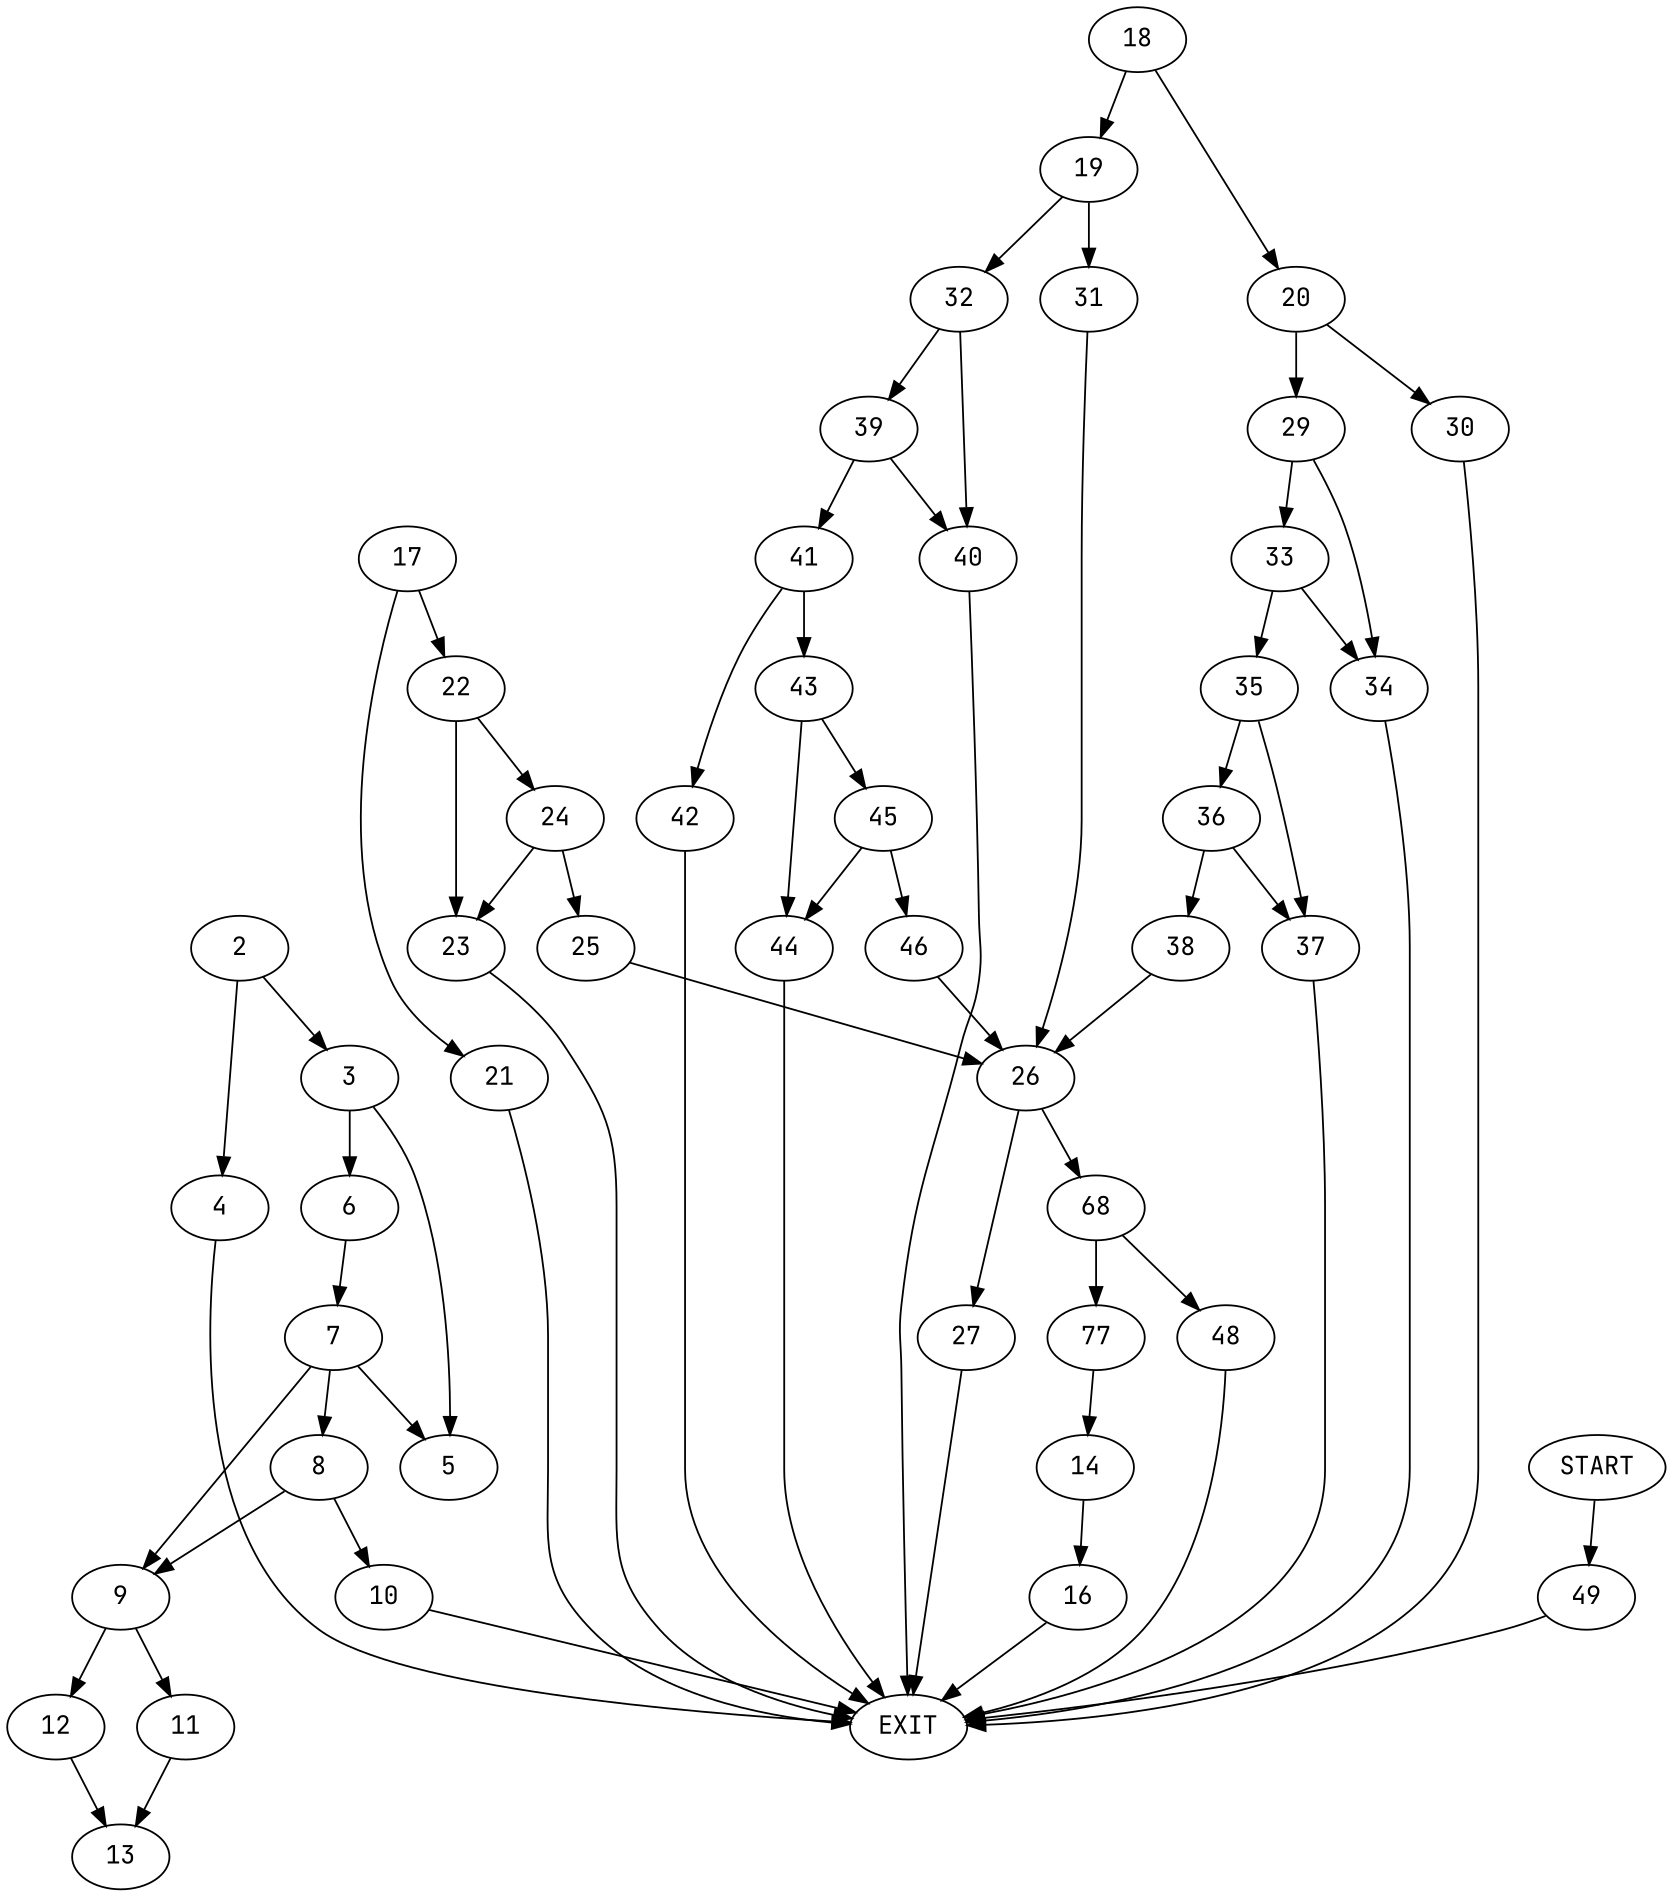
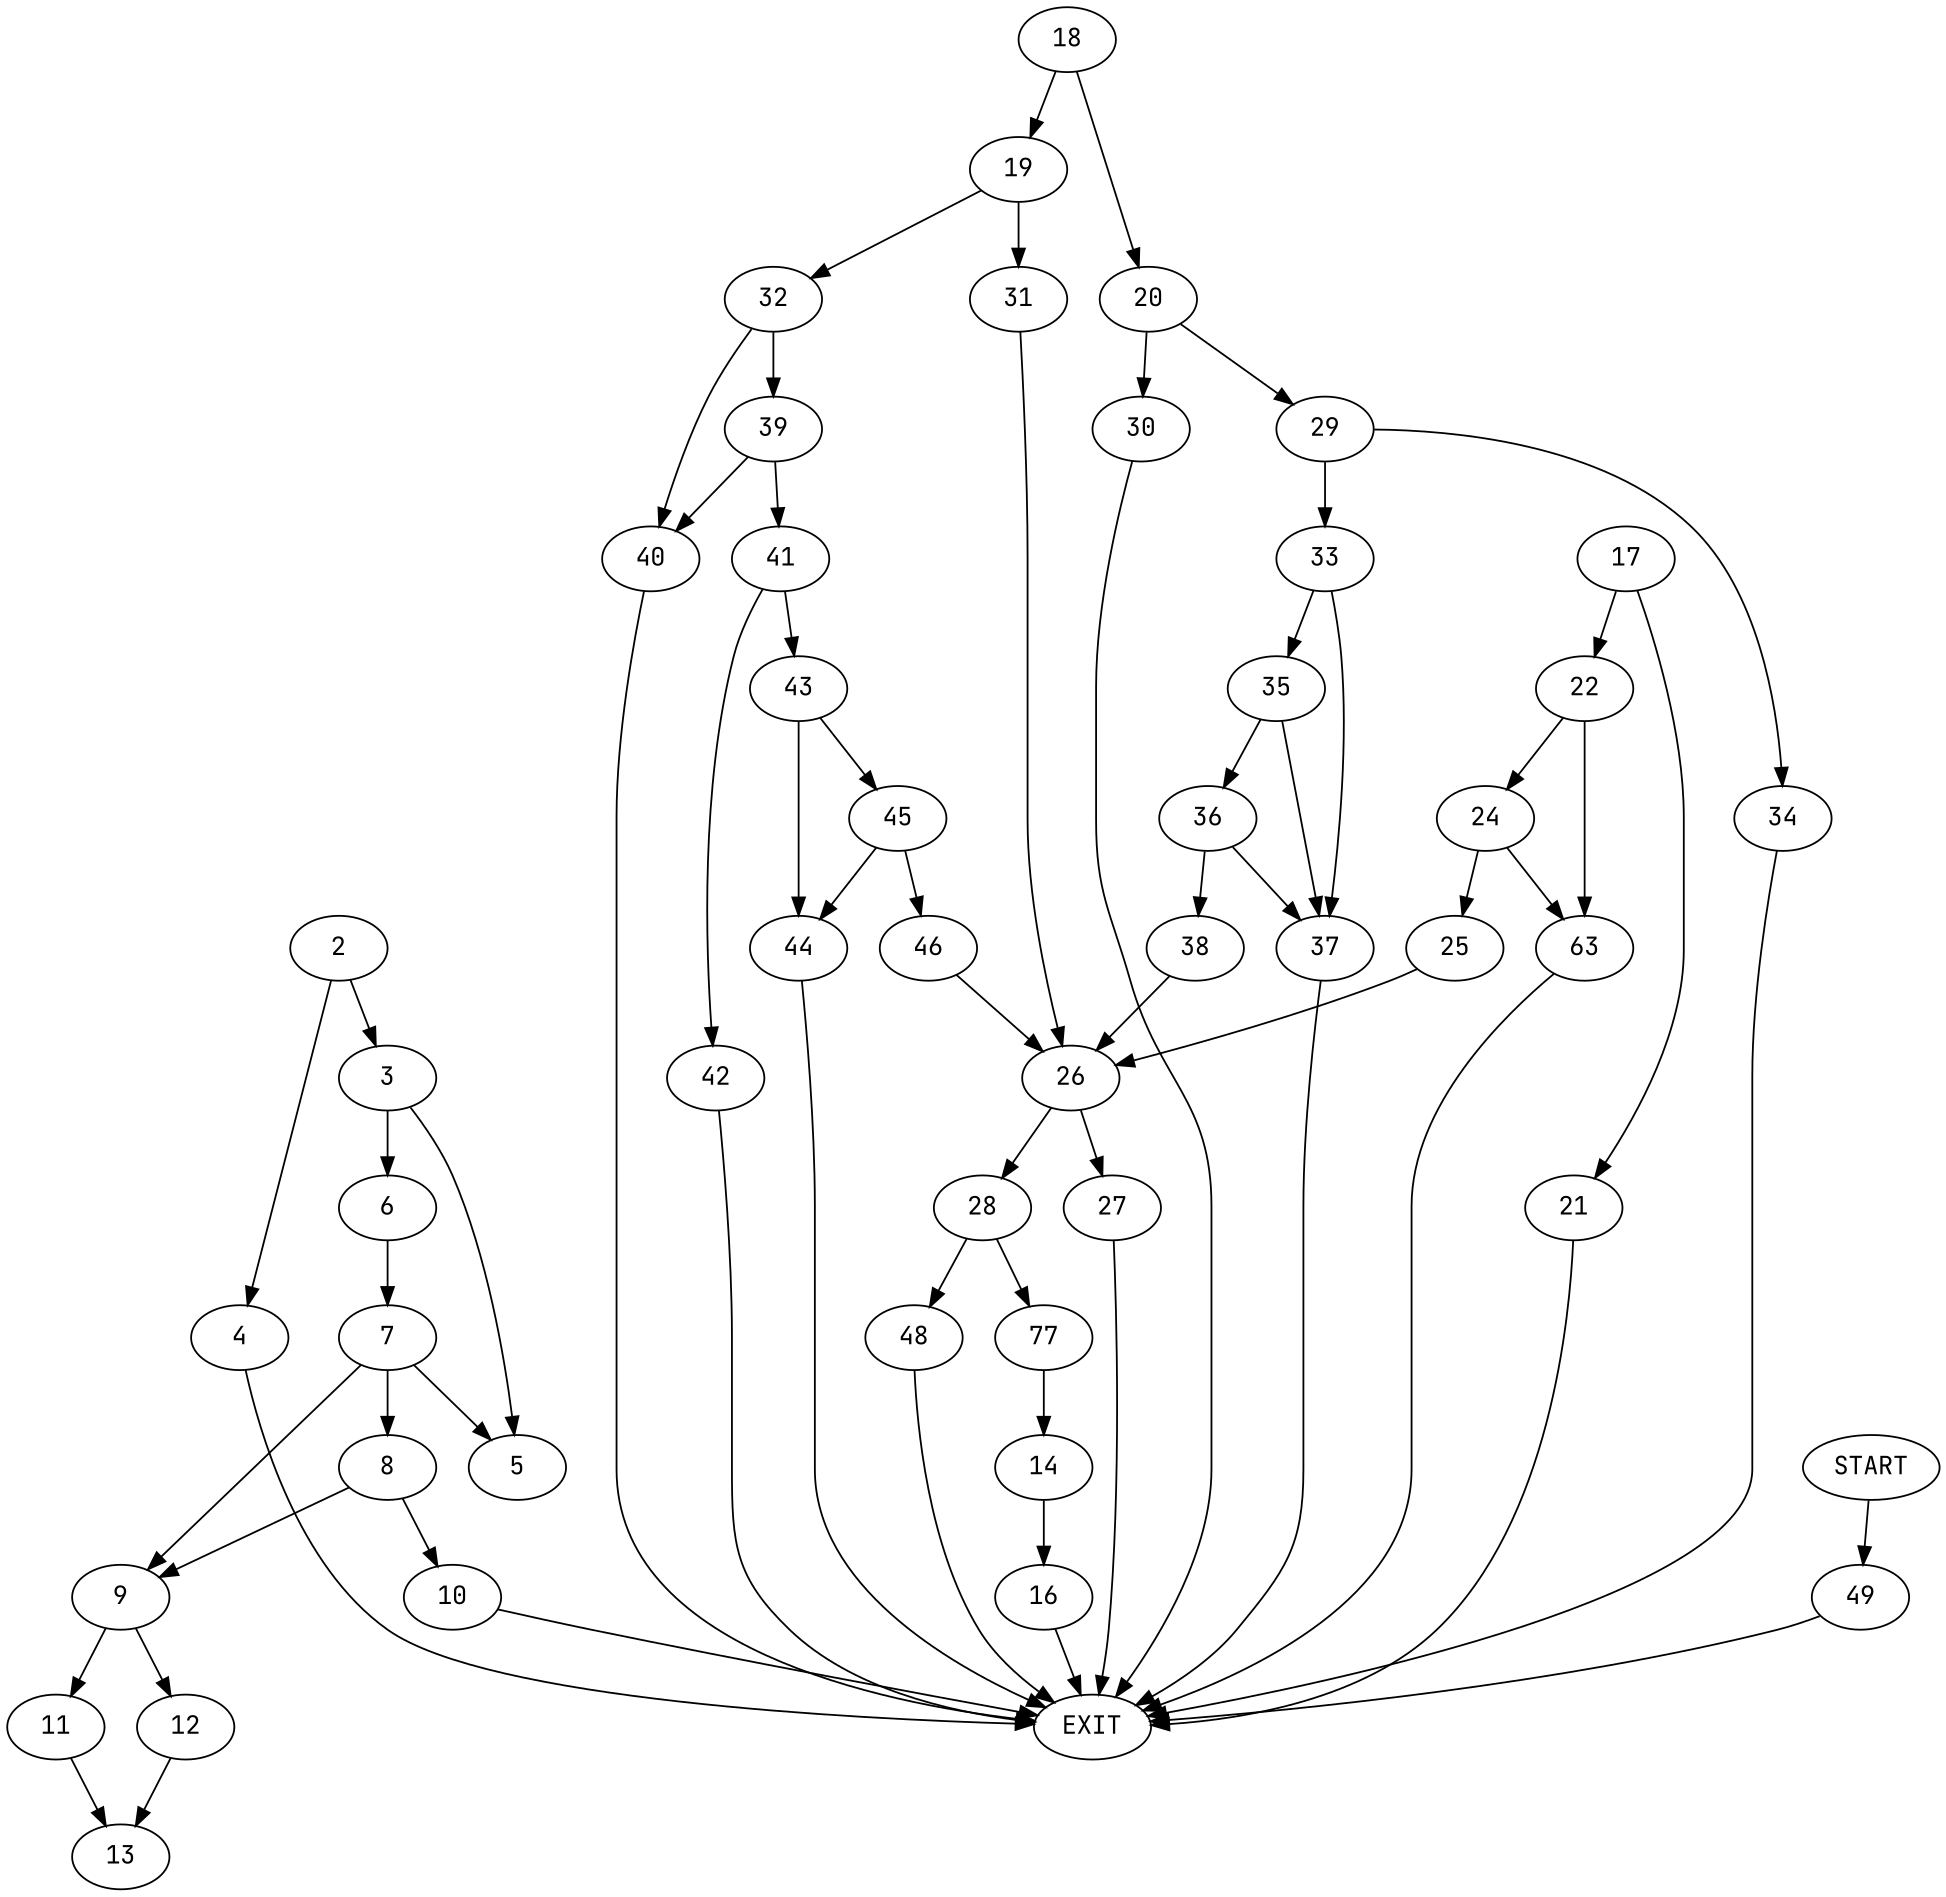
edge "33" -> "34": now "33" -> "37"
node "23": label "23" -> "63"
node "68": label "68" -> "28"
